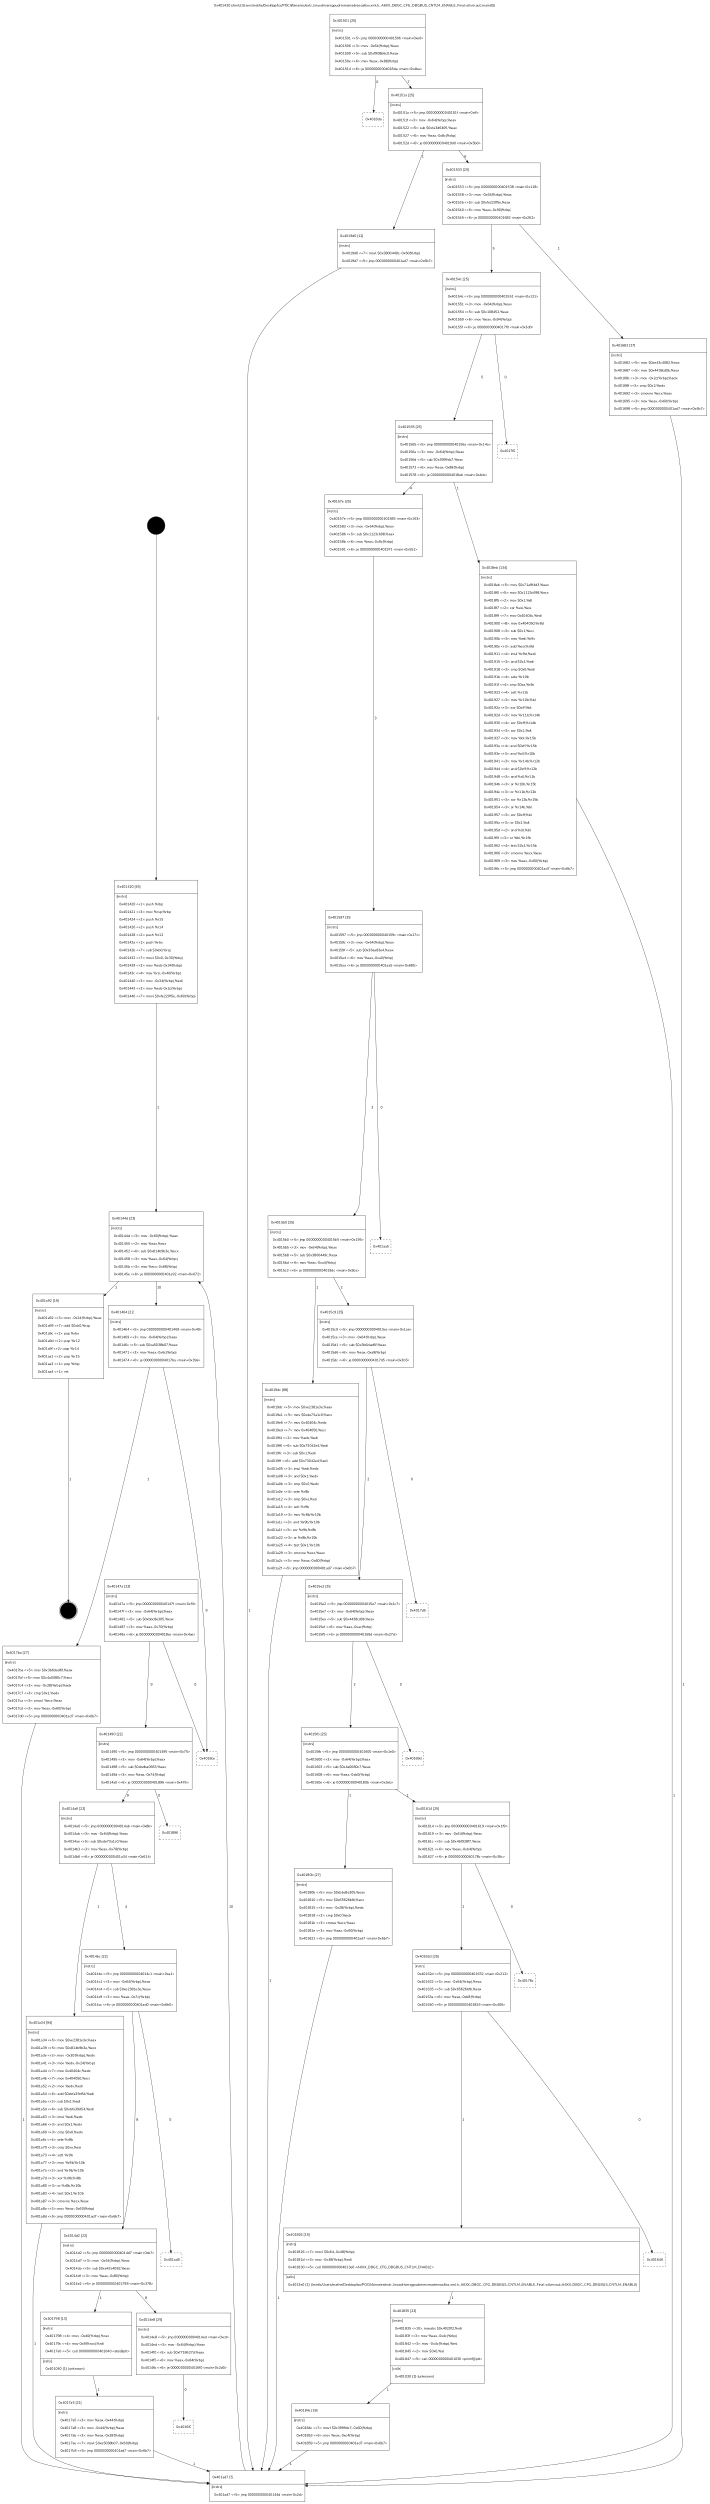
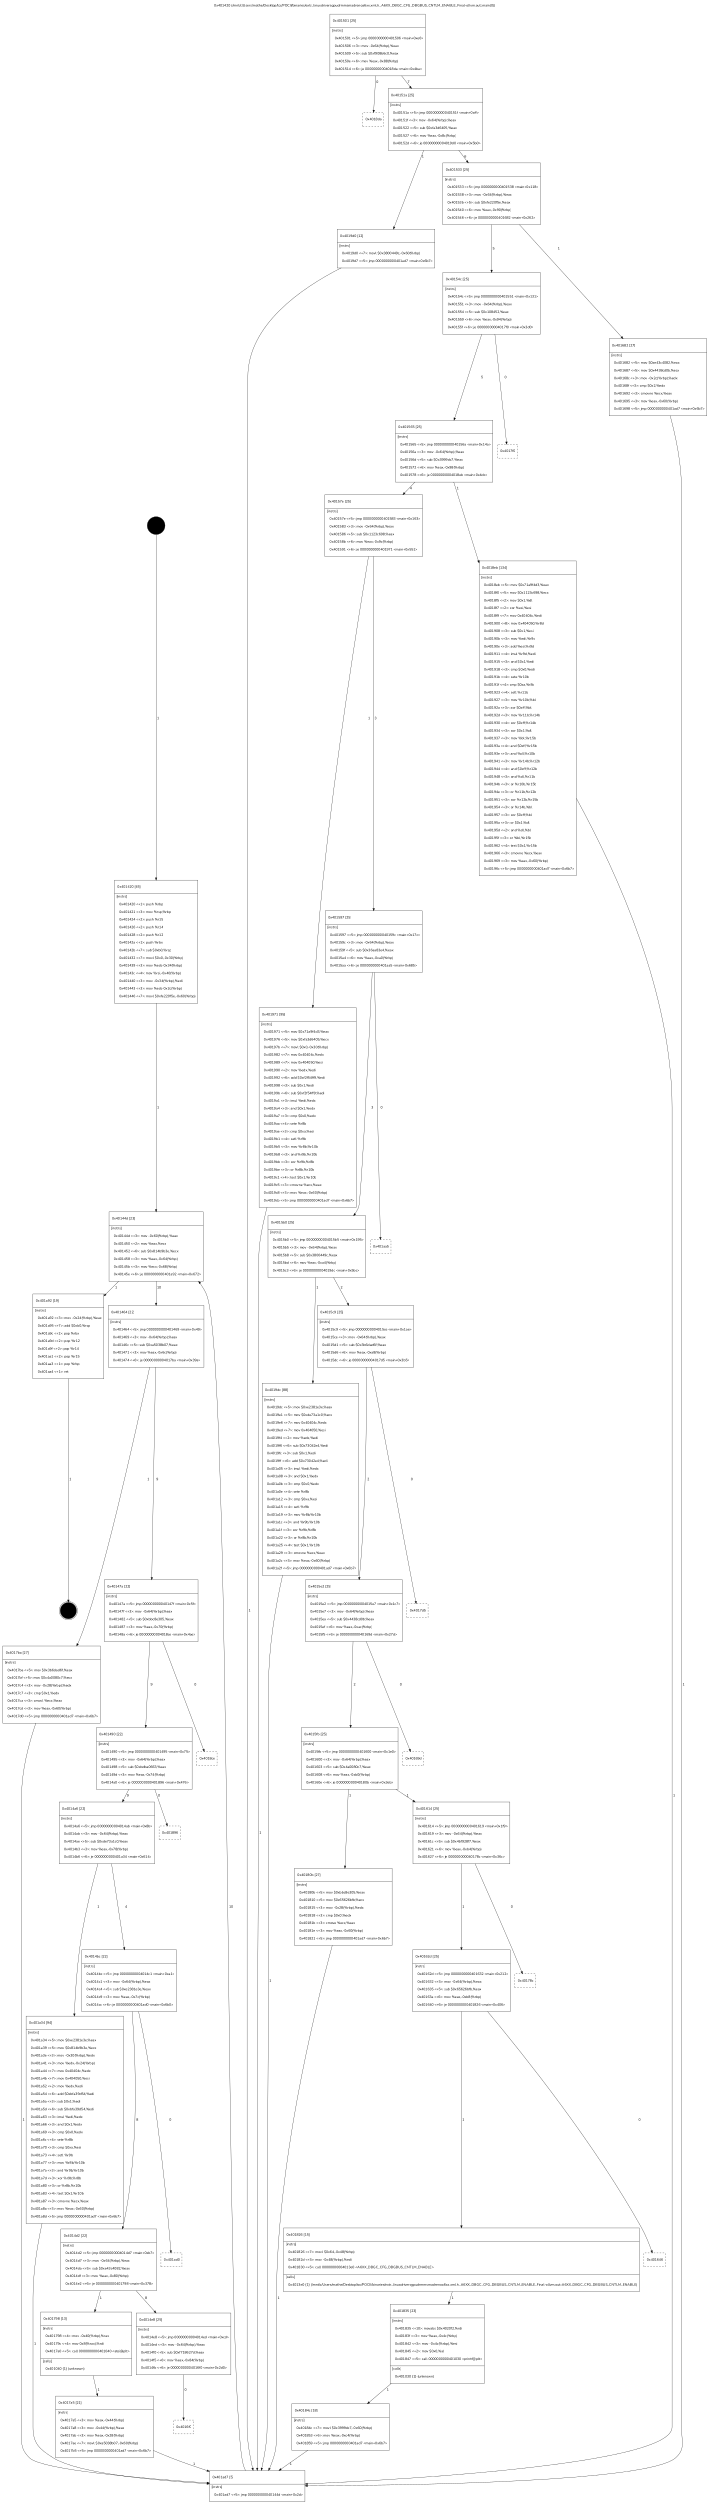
node "0x401971 [95]": added
edge "0x401464 [22]" -> "0x4018ce": now "0x401464 [22]" -> "0x40147a [22]"
